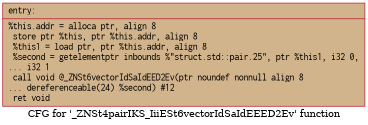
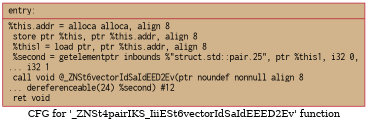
node "entry:": text "%this.addr = alloca ptr, align 8" -> "%this.addr = alloca alloca, align 8"
